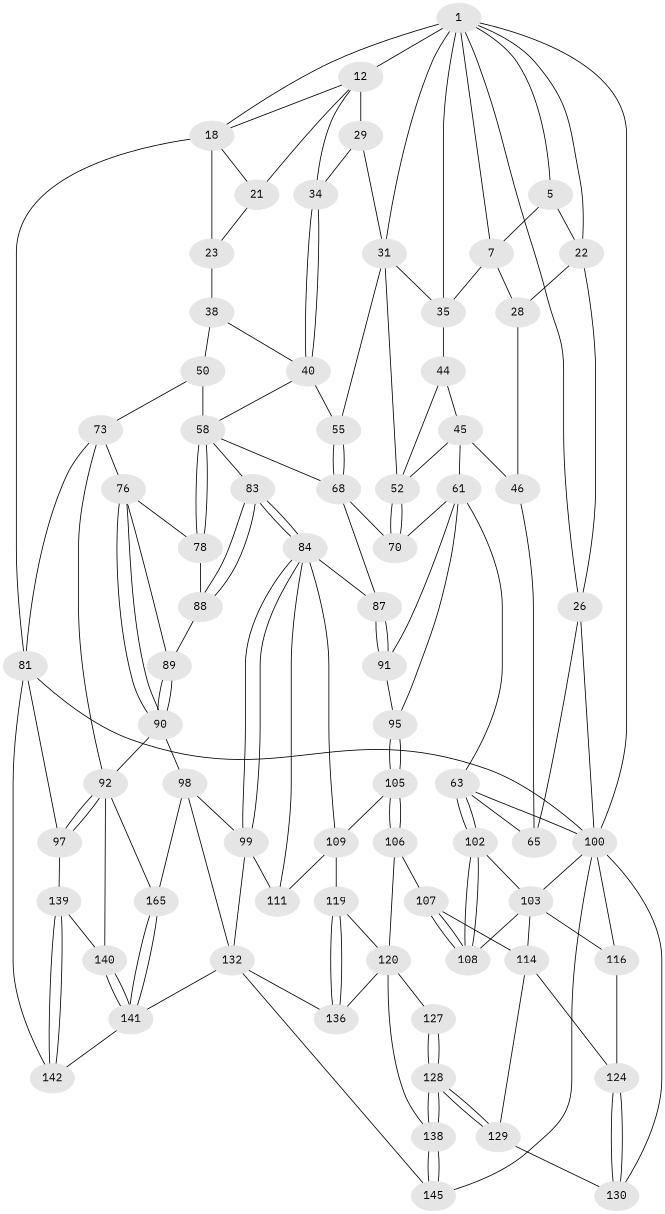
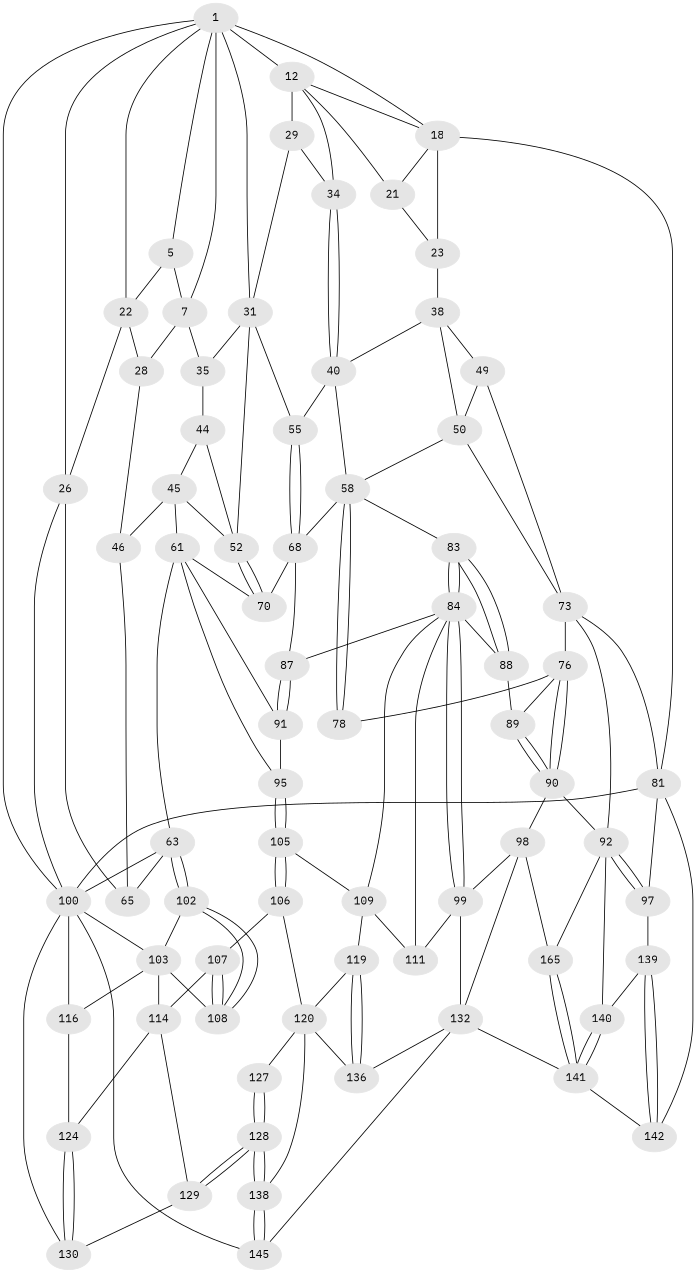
edge "1" -- "35": removed
node "49": added
edge "78" -- "88": now "84" -- "88"
